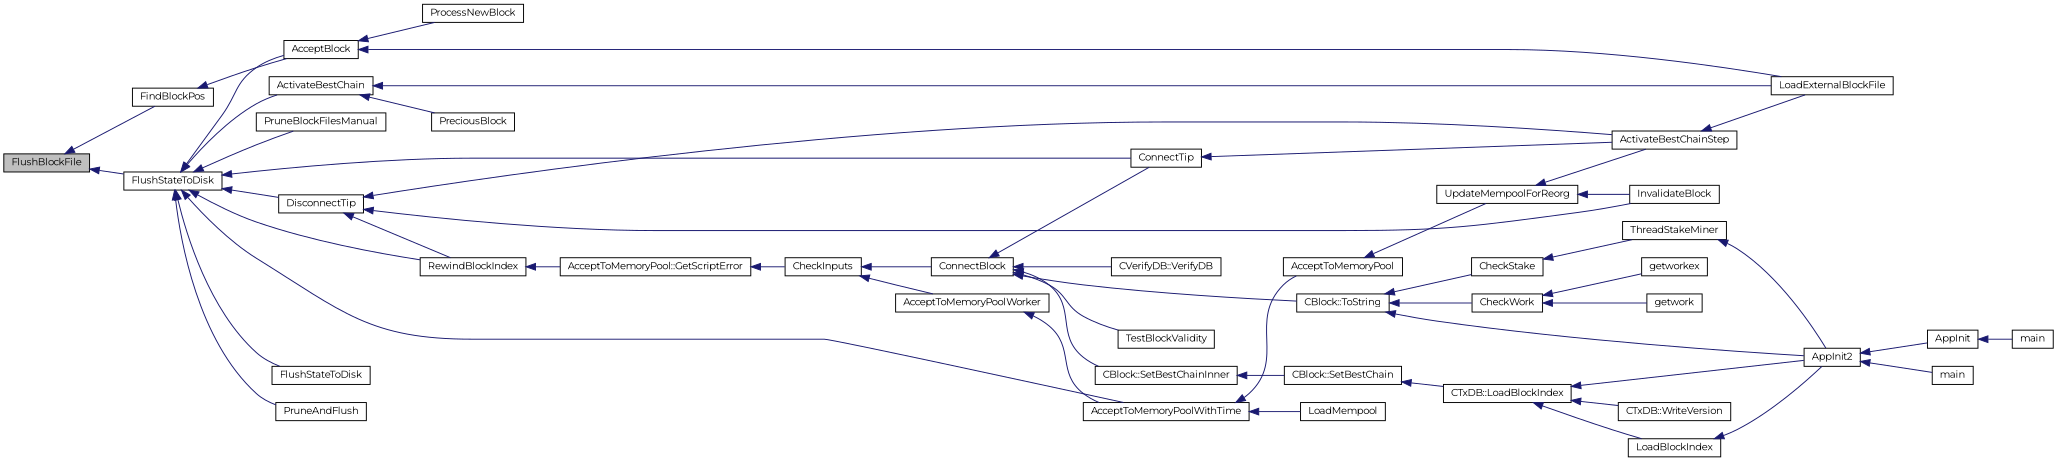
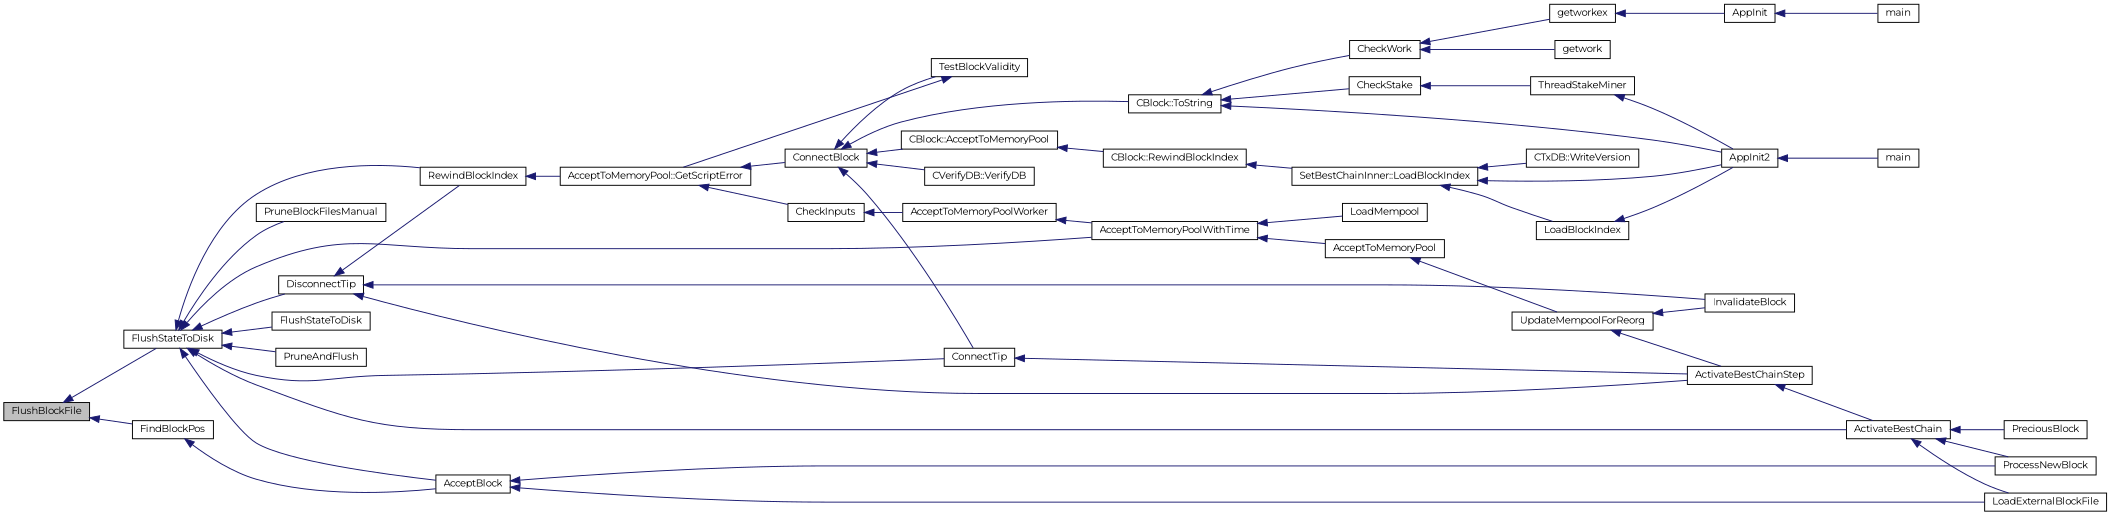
edge "LoadExternalBlockFile" -> "ActivateBestChainStep": now "ActivateBestChain" -> "ActivateBestChainStep"
edge "AcceptToMemoryPool::GetScriptError" -> "TestBlockValidity": added
edge "ConnectBlock" -> "CheckInputs": now "ConnectBlock" -> "AcceptToMemoryPool::GetScriptError"
edge "AppInit" -> "AppInit2": now "AppInit" -> "getworkex"
node "CBlock::SetBestChainInner": label "CBlock::SetBestChainInner" -> "CBlock::AcceptToMemoryPool"
node "CBlock::SetBestChain": label "CBlock::SetBestChain" -> "CBlock::RewindBlockIndex"
node "CTxDB::LoadBlockIndex": label "CTxDB::LoadBlockIndex" -> "SetBestChainInner::LoadBlockIndex"
edge "ProcessNewBlock" -> "ActivateBestChain": added
